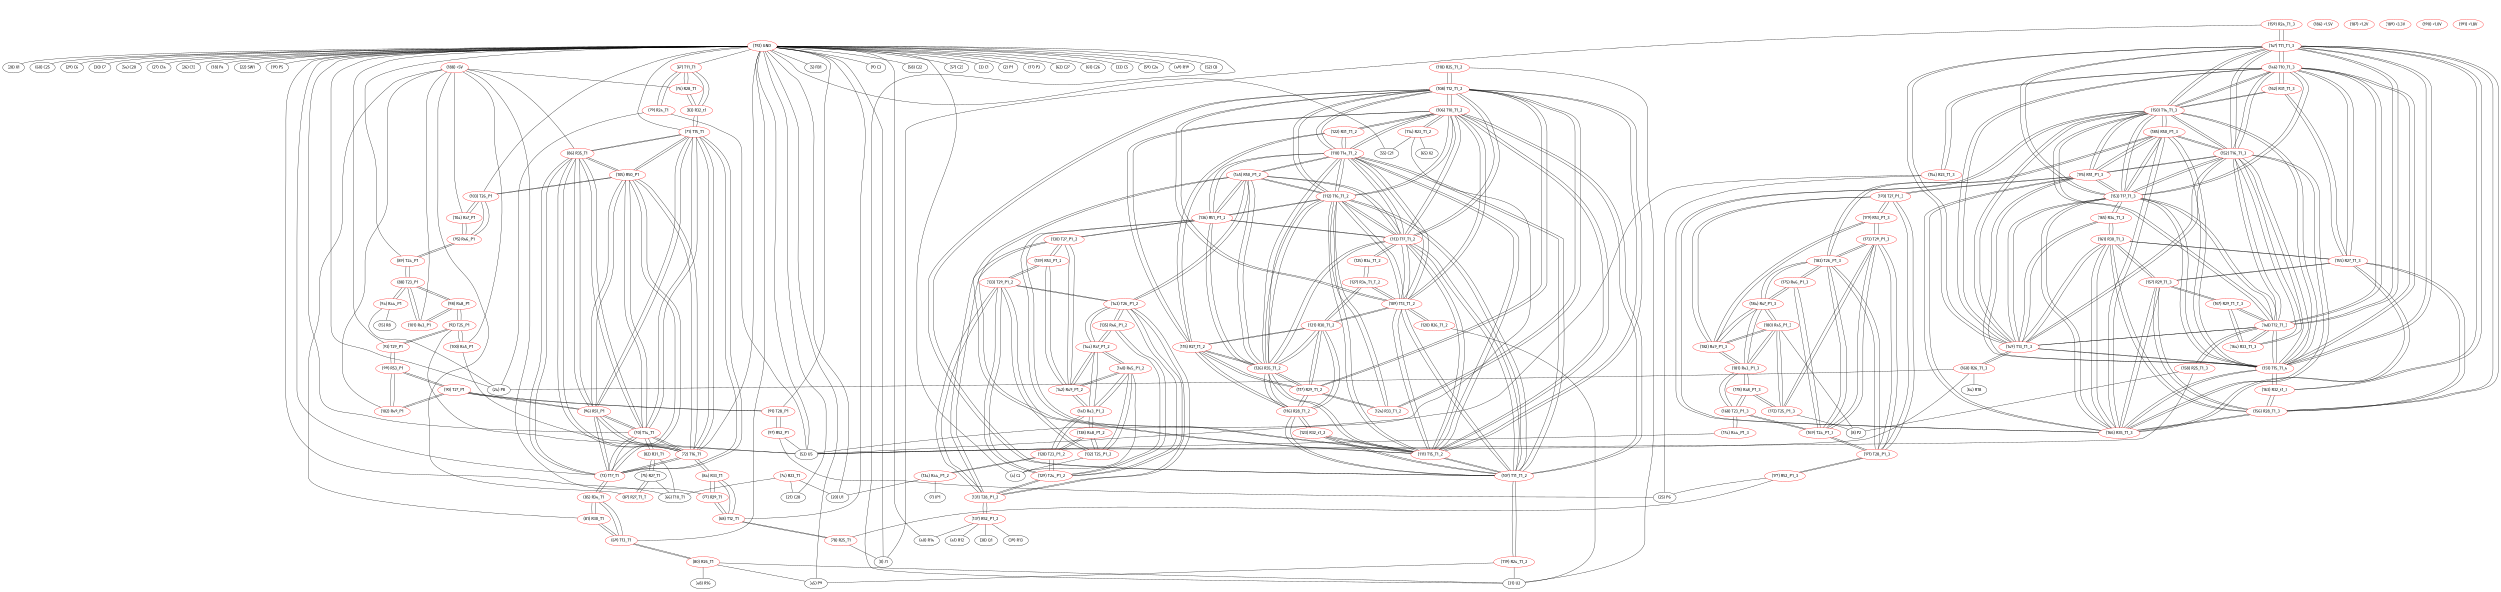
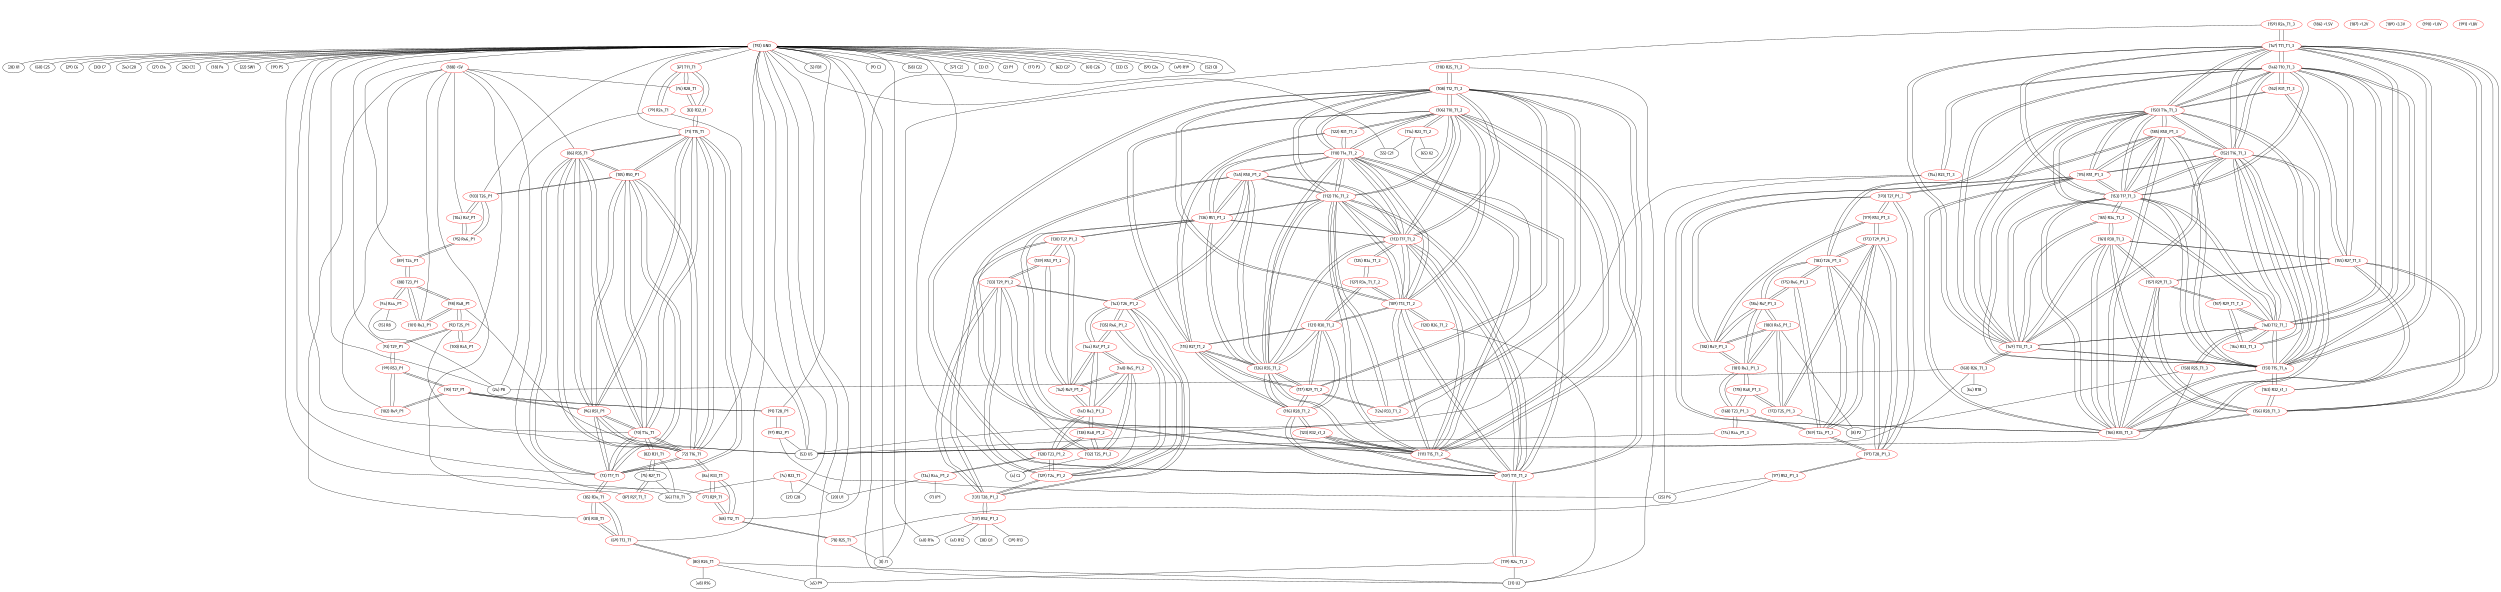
edge "(100) R45_P1" -- "(53) U5": now "(98) R48_P1" -- "(53) U5"
